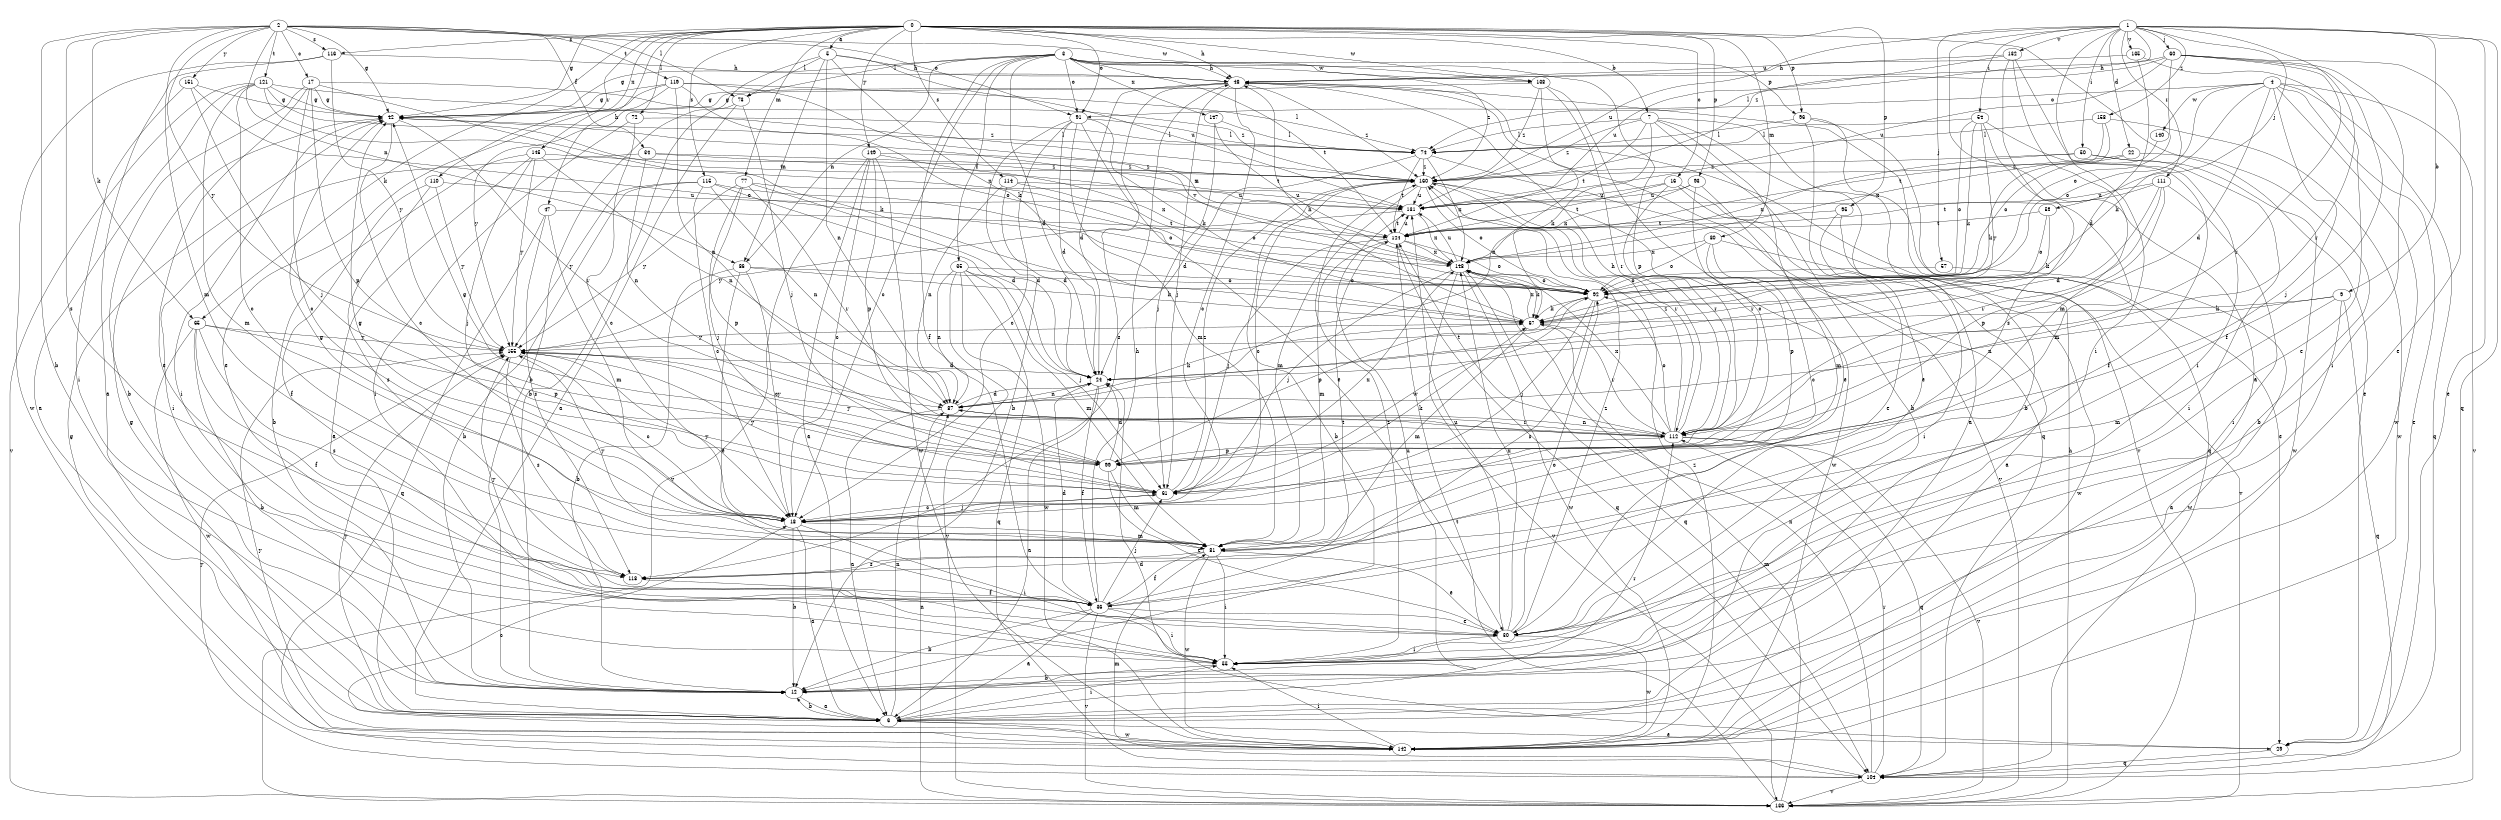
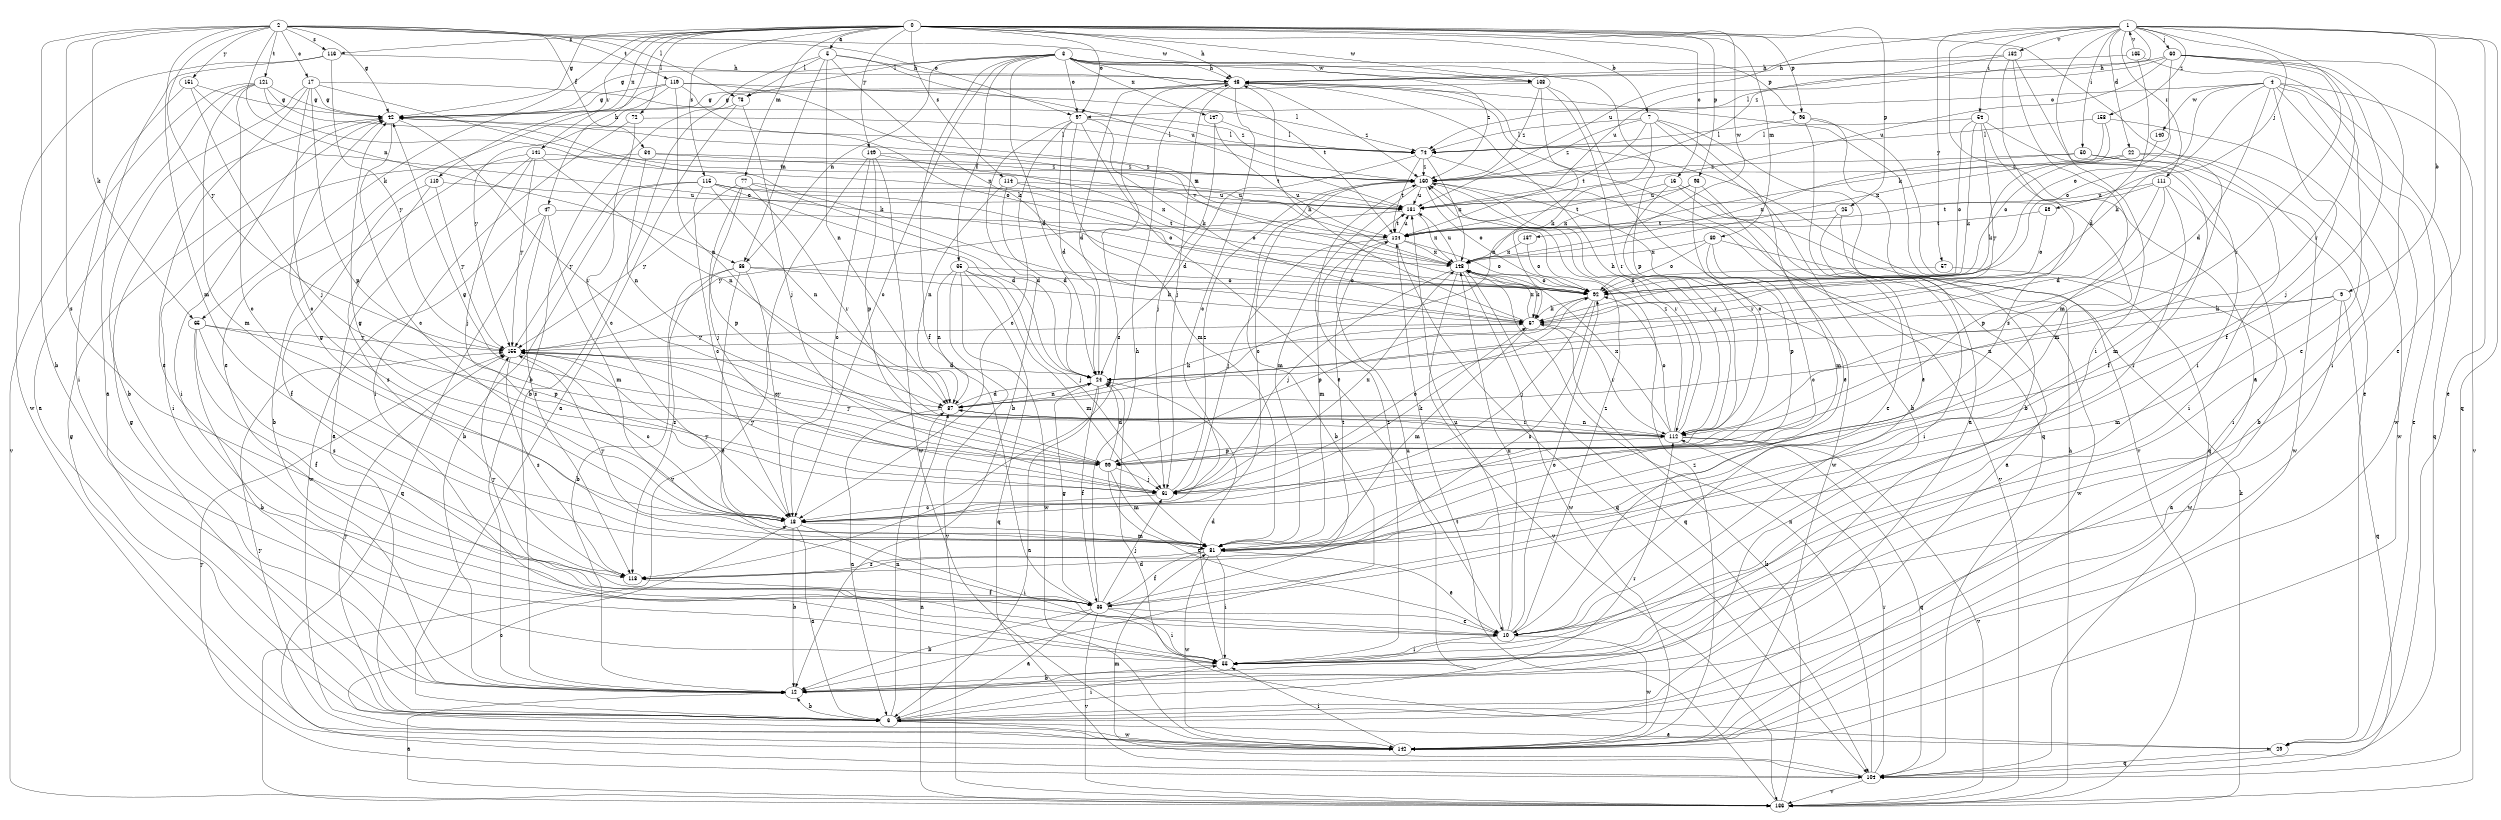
edge "1" -> "135": reversed
edge "132" -> "48": label "u" -> "h"
node "91": label "91" -> "97"
edge "121" -> "160": removed, label "z"
node "145": label "145" -> "141"
edge "1" -> "57": label "j" -> "y"
edge "158" -> "124": label "t" -> "k"
edge "16" -> "131": now "115" -> "131"
node "95": label "95" -> "25"
node "137": added
edge "59" -> "67": removed, label "k"
edge "7" -> "29": removed, label "e"
edge "111" -> "112": now "111" -> "81"
edge "112" -> "124": removed, label "t"
edge "61" -> "92": label "w" -> "o"
edge "86" -> "118": added, label "s"
edge "149" -> "6": removed, label "a"
edge "22" -> "81": added, label "m"
edge "36" -> "24": label "d" -> "g"
edge "16" -> "136": label "v" -> "k"
edge "55" -> "24": added, label "d"
edge "18" -> "61": now "99" -> "61"
edge "136" -> "67": label "m" -> "k"
node "30": label "30" -> "10"
edge "12" -> "6": now "12" -> "136"
edge "65" -> "142": now "47" -> "142"
